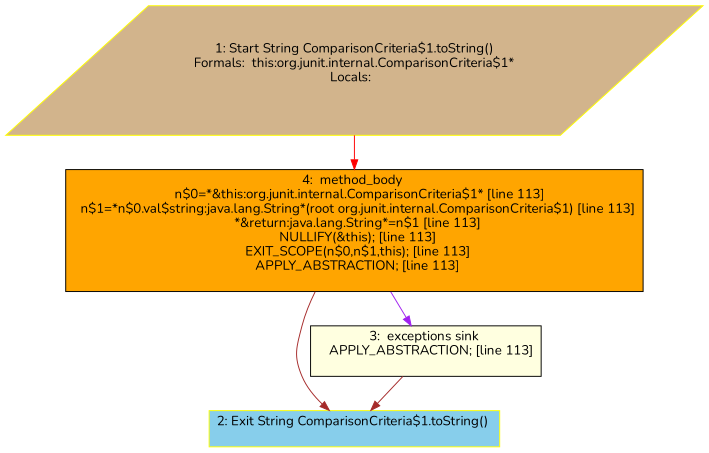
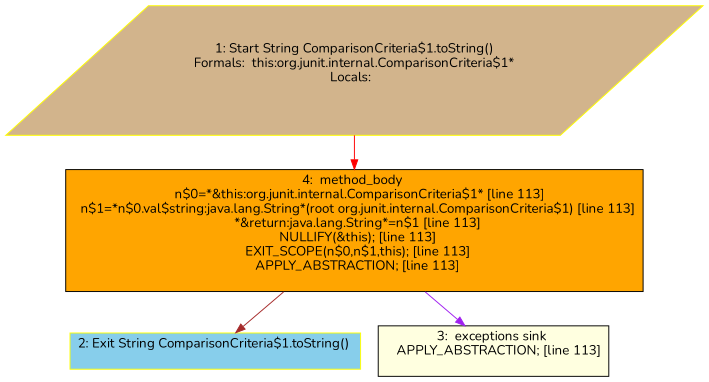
edge "3:  exceptions sink APPLY_ABSTRACTION; [line 113]" -> "2: Exit String ComparisonCriteria$1.toString()": removed
